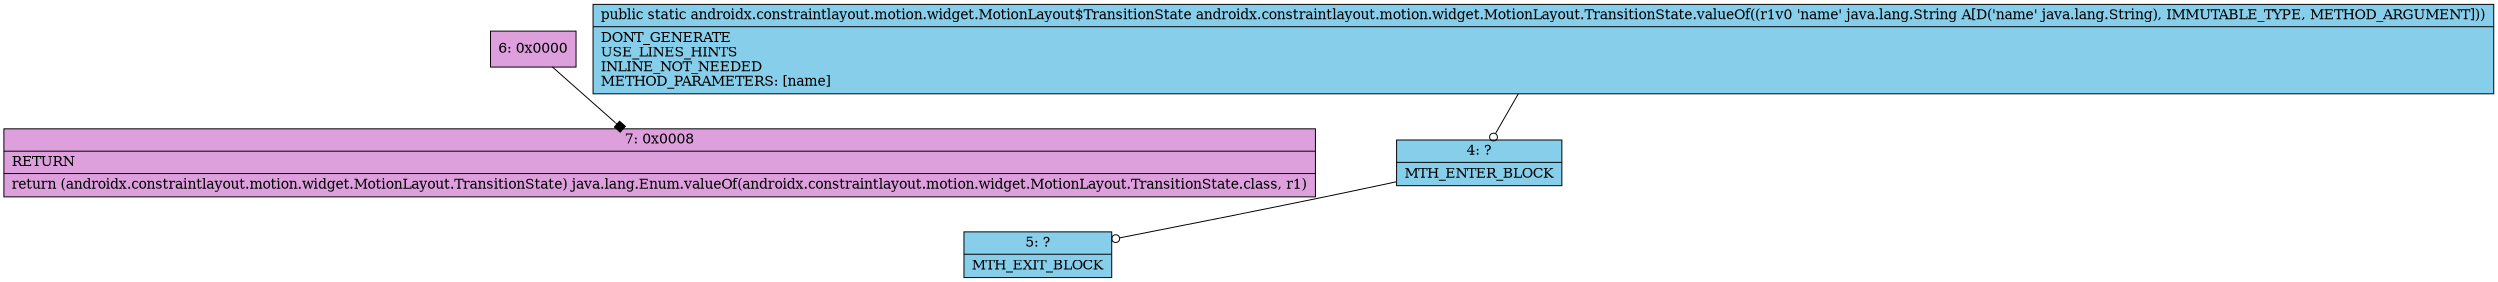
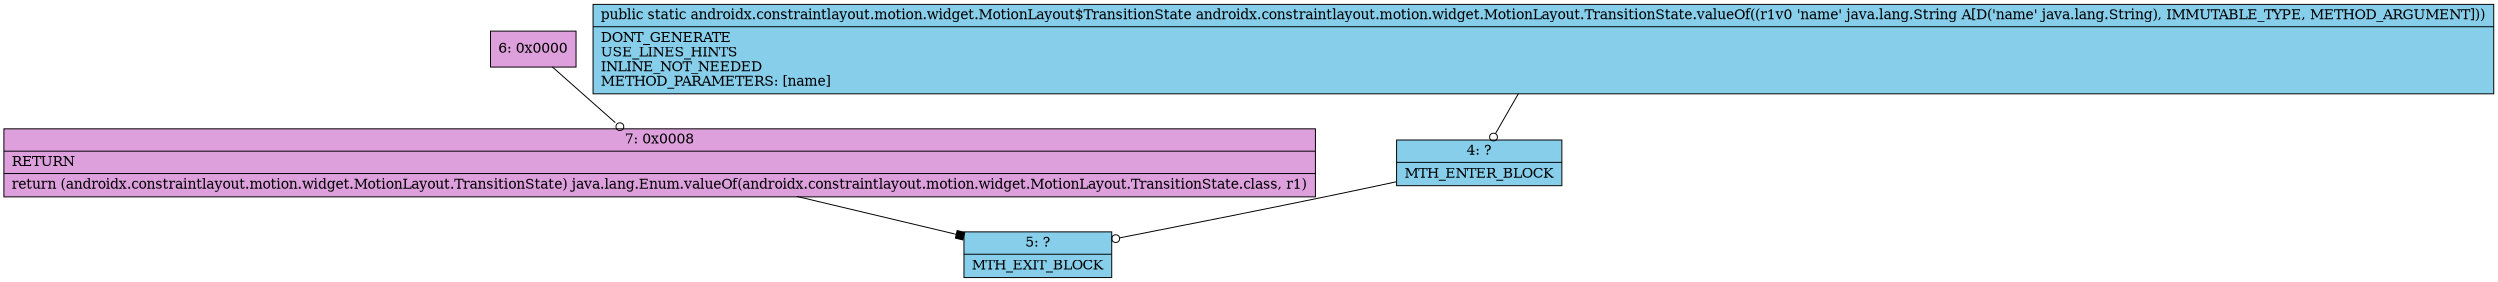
edge "6: 0x0000" -> "7: 0x0008": arrowhead box -> odot
edge "7: 0x0008" -> "5: ?": added
